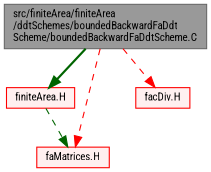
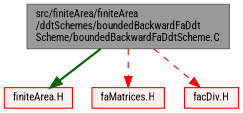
edge "finiteArea.H" -> "faMatrices.H": removed
